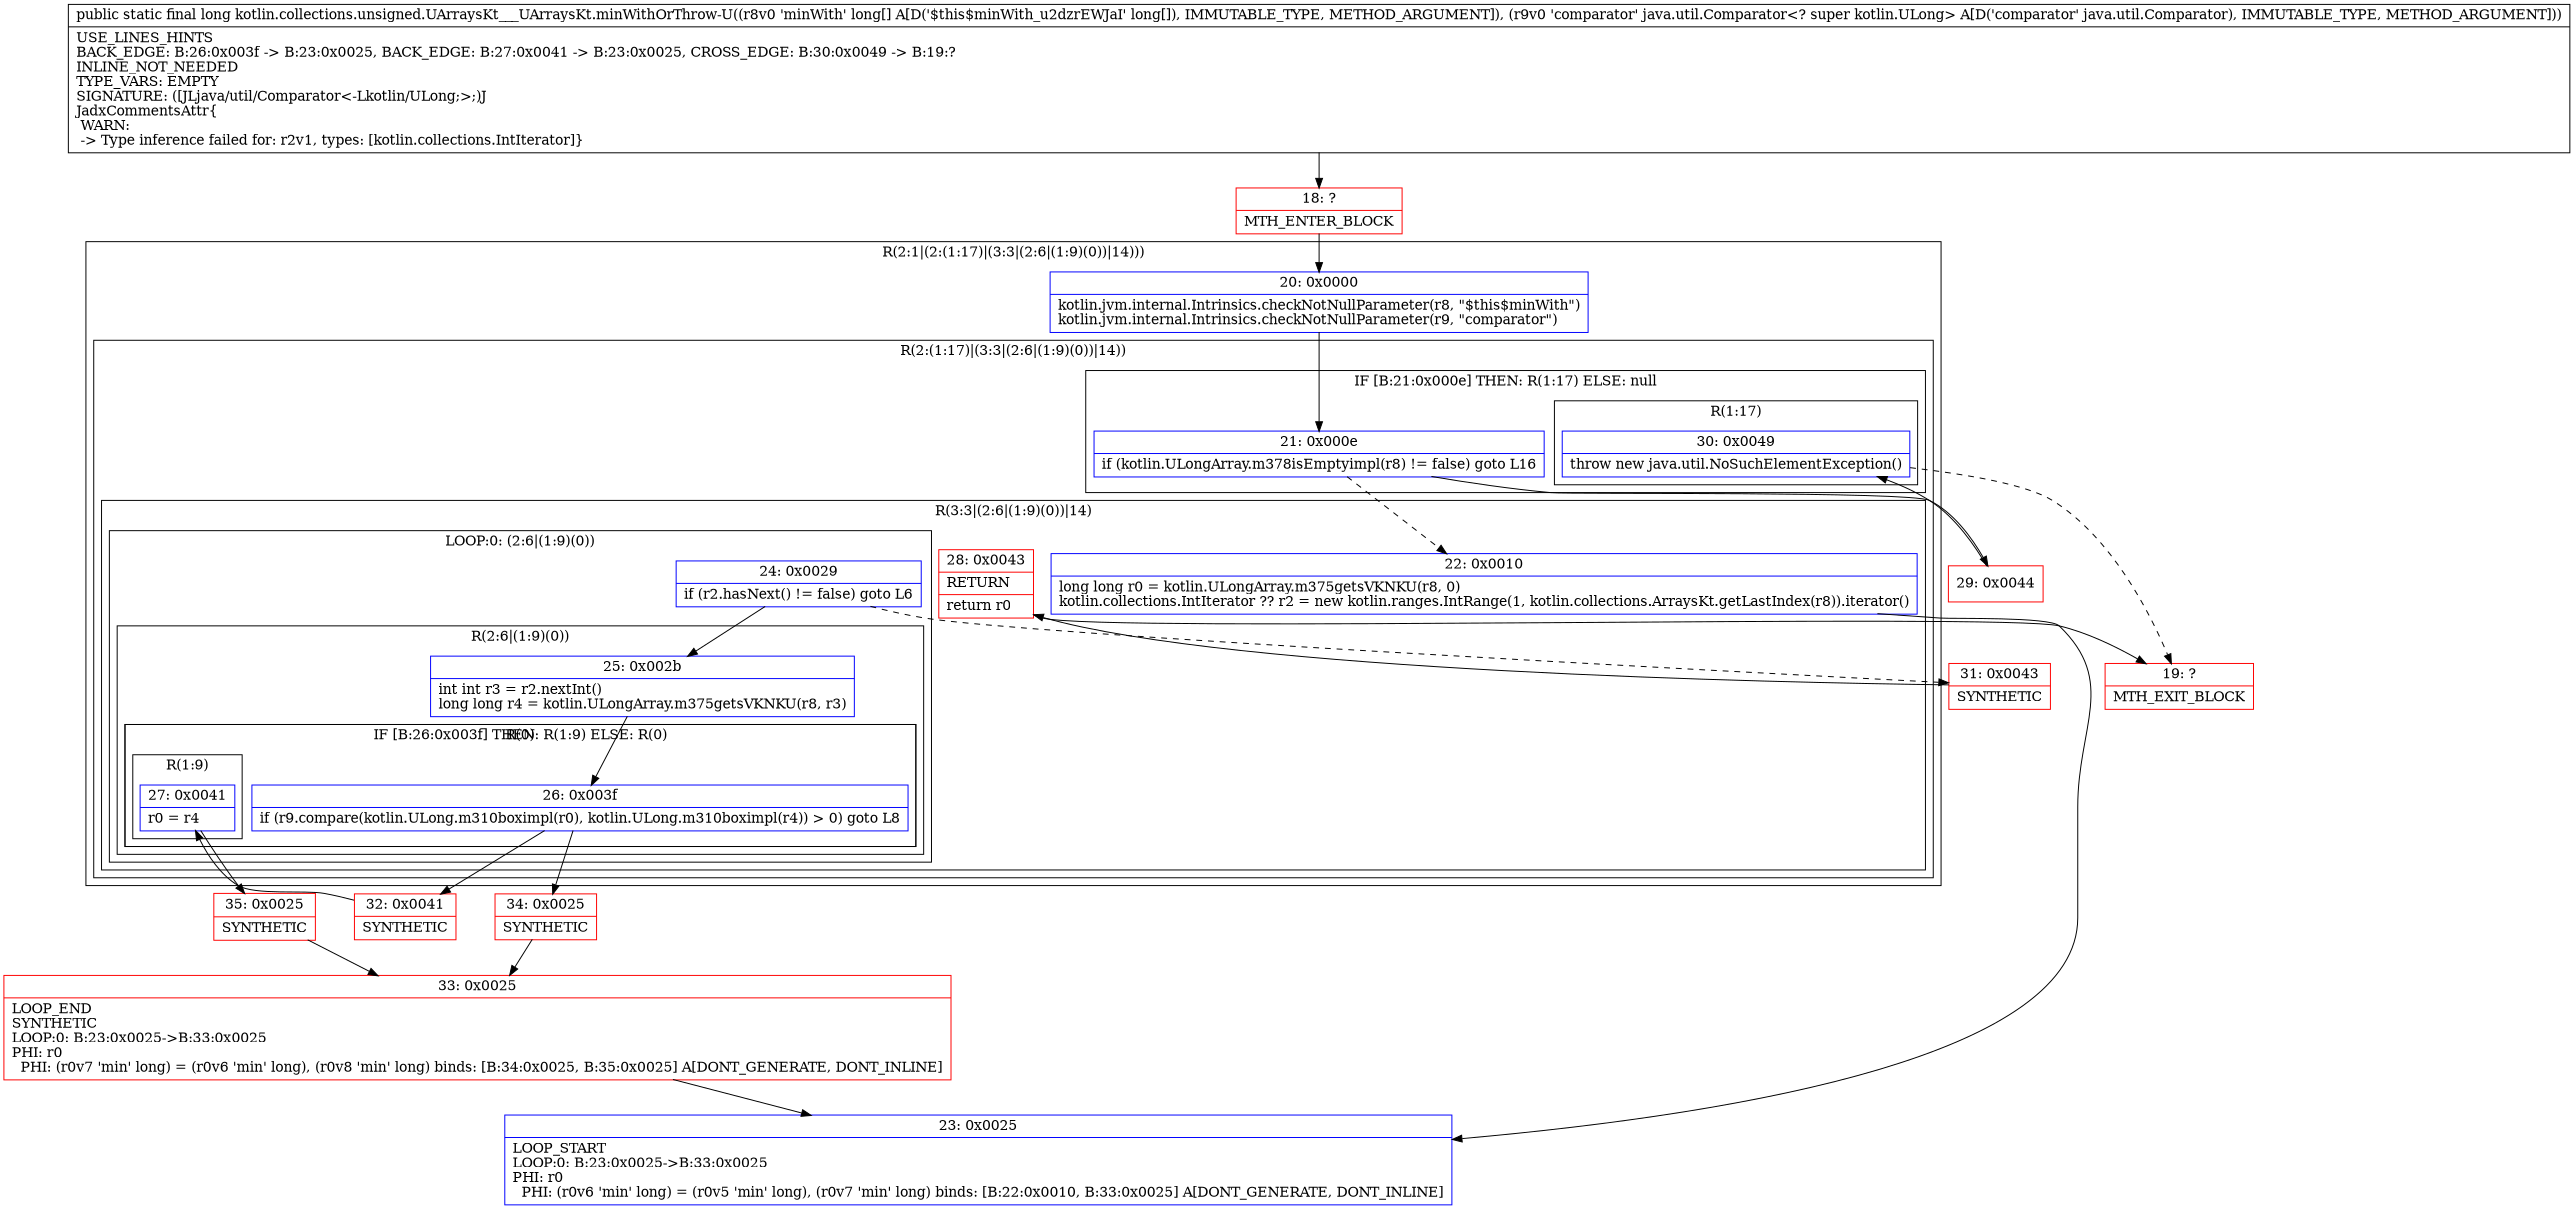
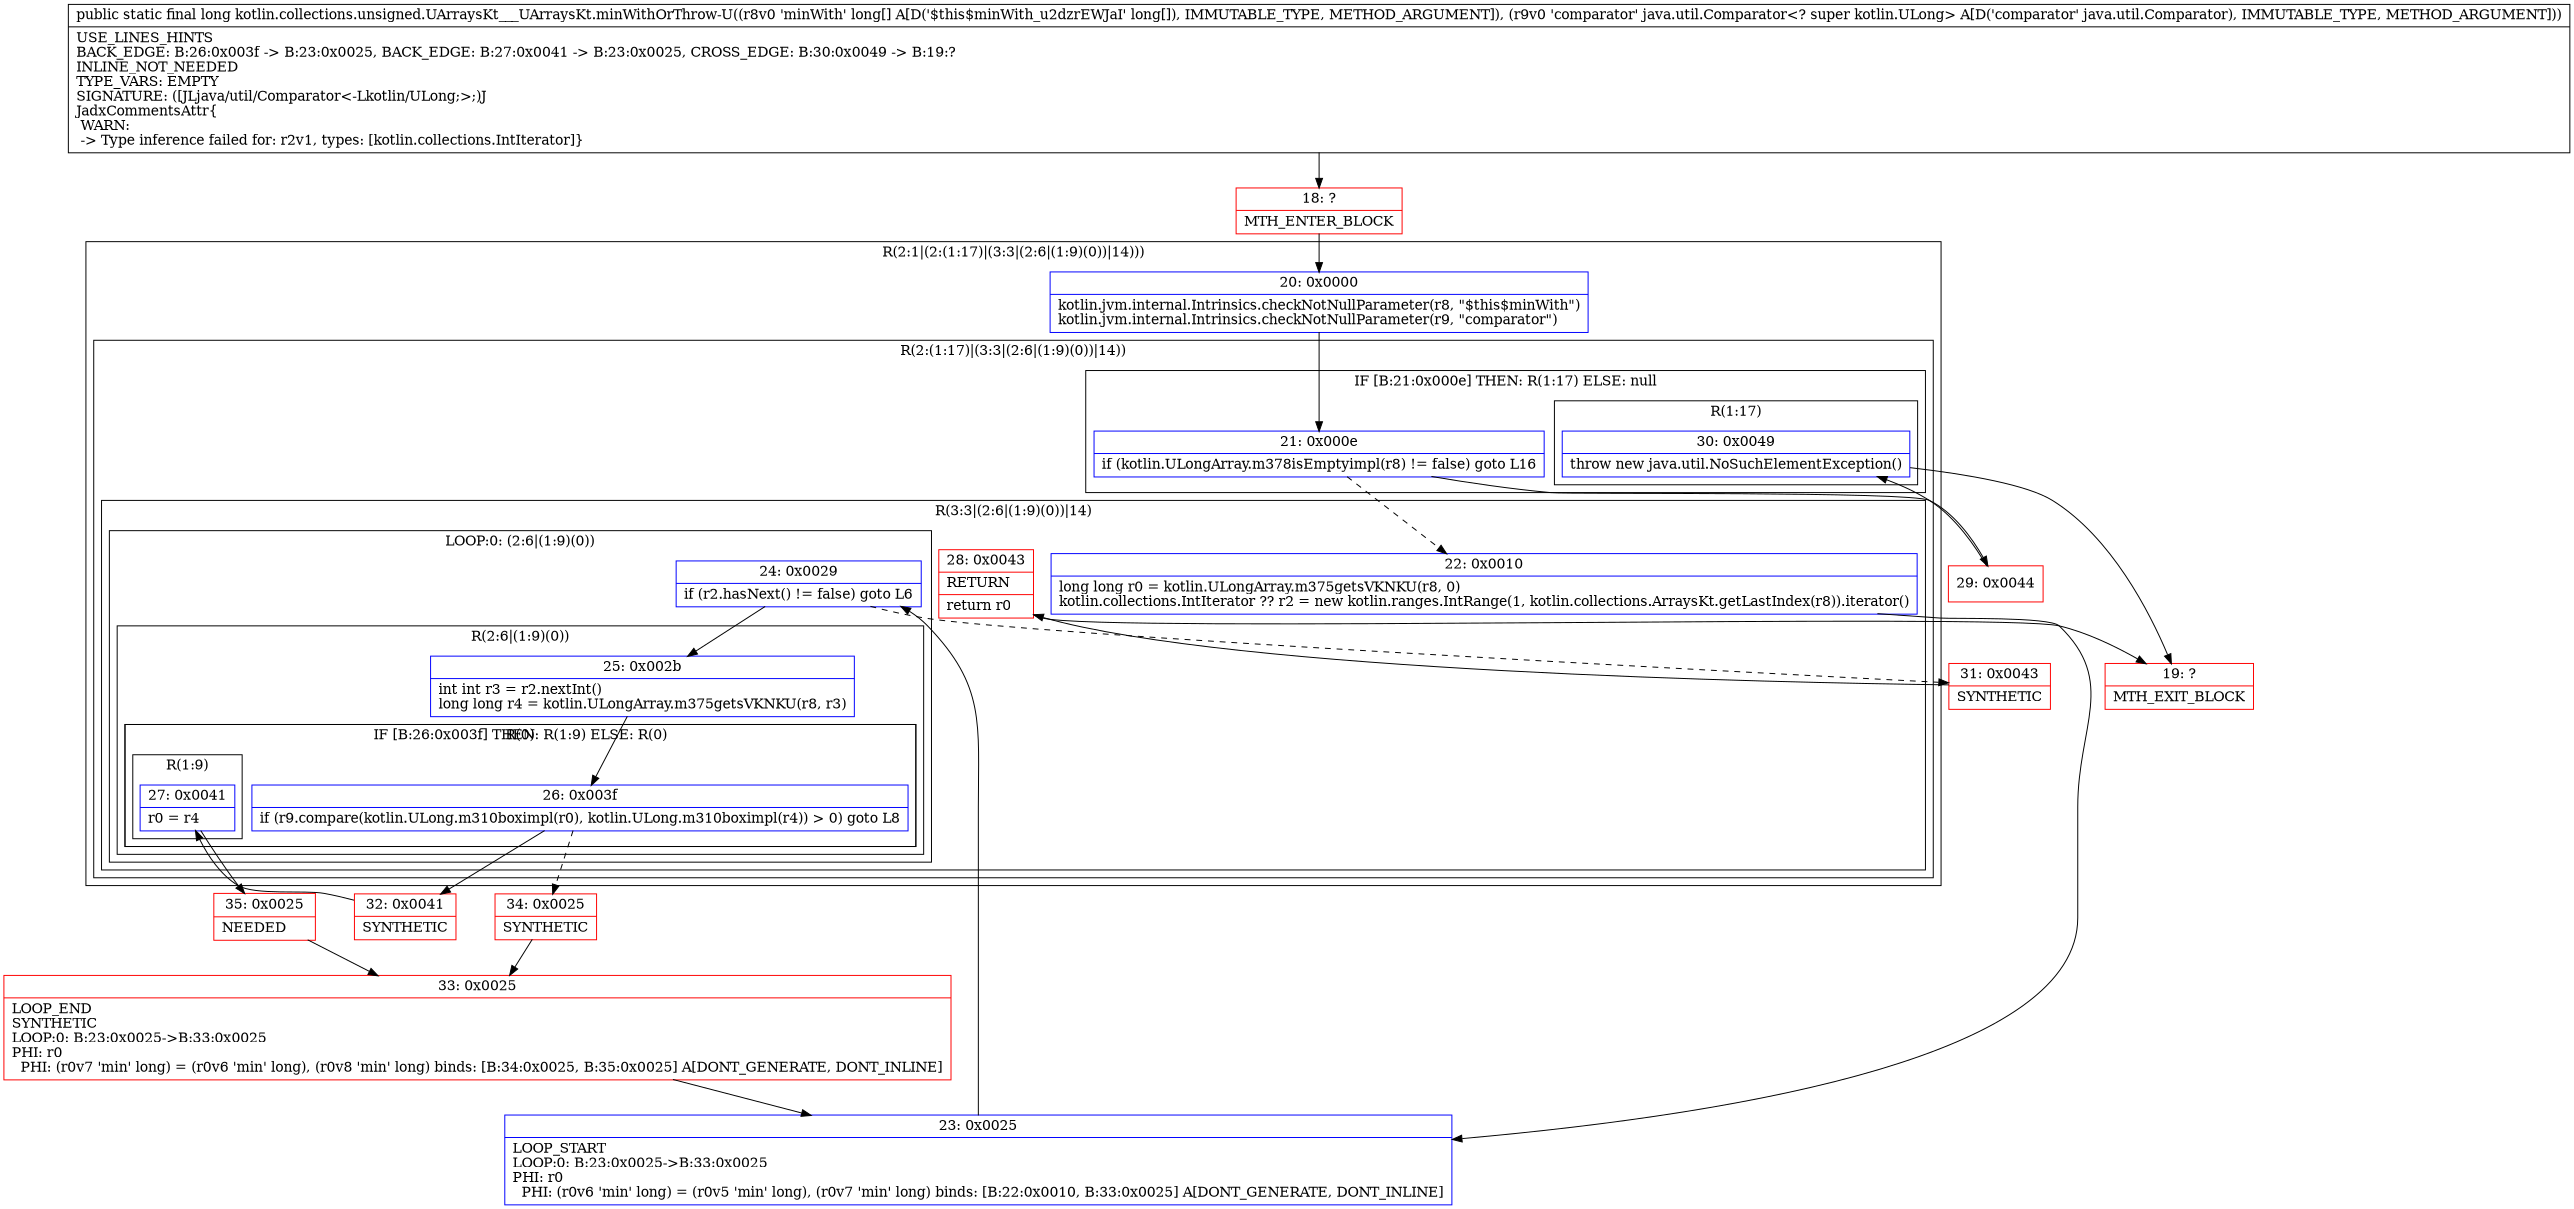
edge "30: 0x0049" -> "19: ?": style dashed -> solid
edge "23: 0x0025" -> "24: 0x0029": added
edge "26: 0x003f" -> "34: 0x0025": style solid -> dashed
node "35: 0x0025": text "SYNTHETIC" -> "NEEDED"
